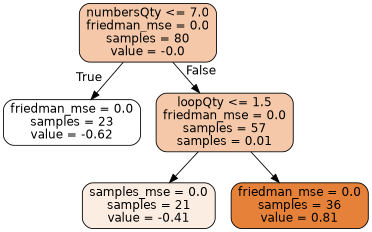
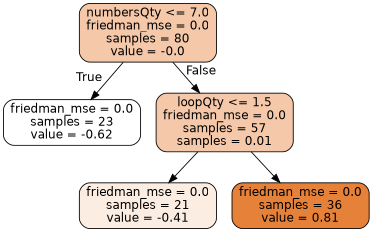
node "samples_mse = 0.0 samples = 21 value = -0.41": label "samples_mse = 0.0 samples = 21 value = -0.41" -> "friedman_mse = 0.0 samples = 21 value = -0.41"
